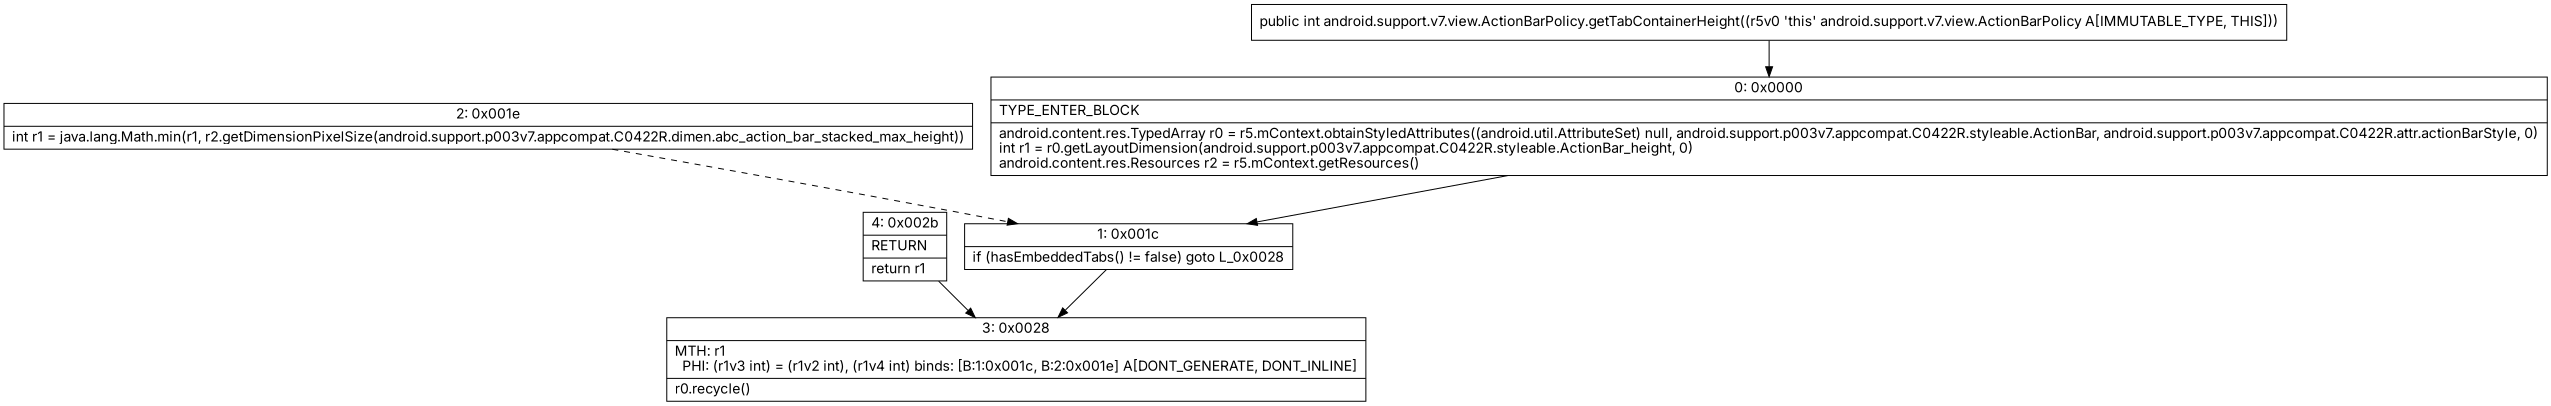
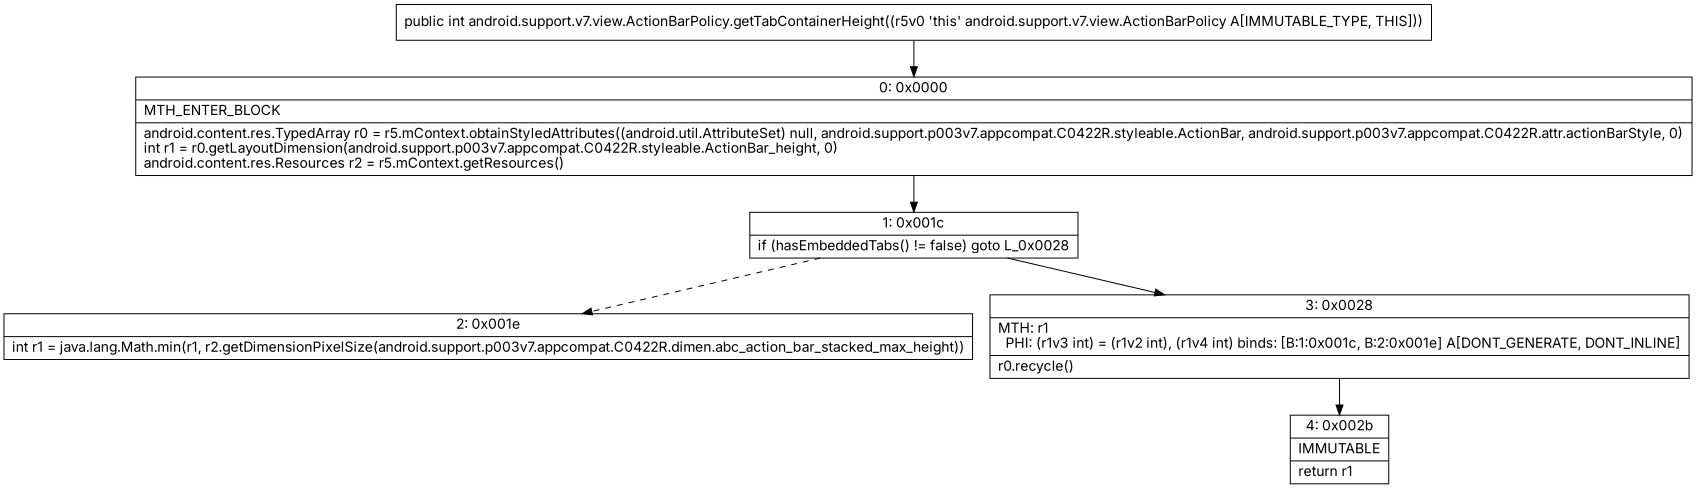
node "0: 0x0000": text "TYPE_ENTER_BLOCK" -> "MTH_ENTER_BLOCK"
edge "2: 0x001e" -> "1: 0x001c": reversed
node "4: 0x002b": text "RETURN" -> "IMMUTABLE"
edge "4: 0x002b" -> "3: 0x0028": reversed
